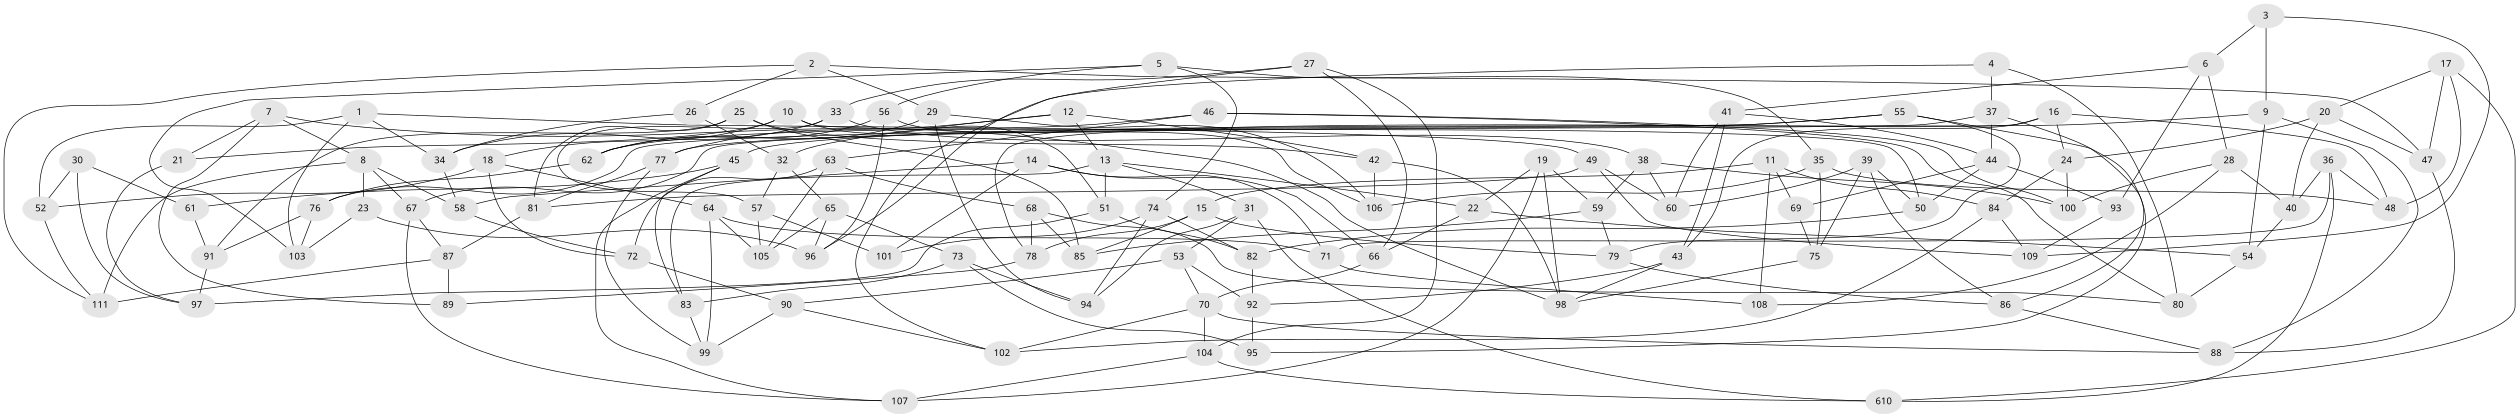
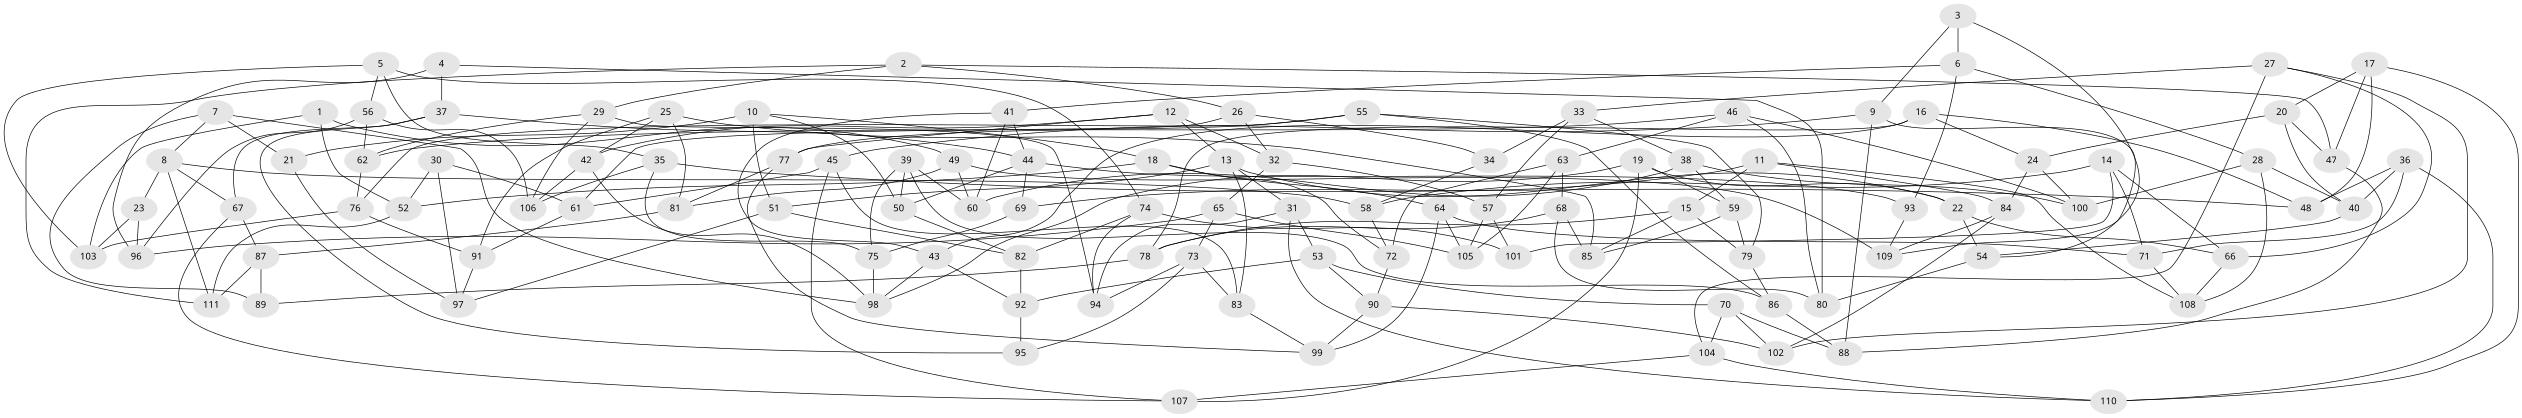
edge "26" -- "61": added
edge "1" -- "34": removed
edge "66" -- "70": now "66" -- "108"
node "610": label "610" -> "110"
